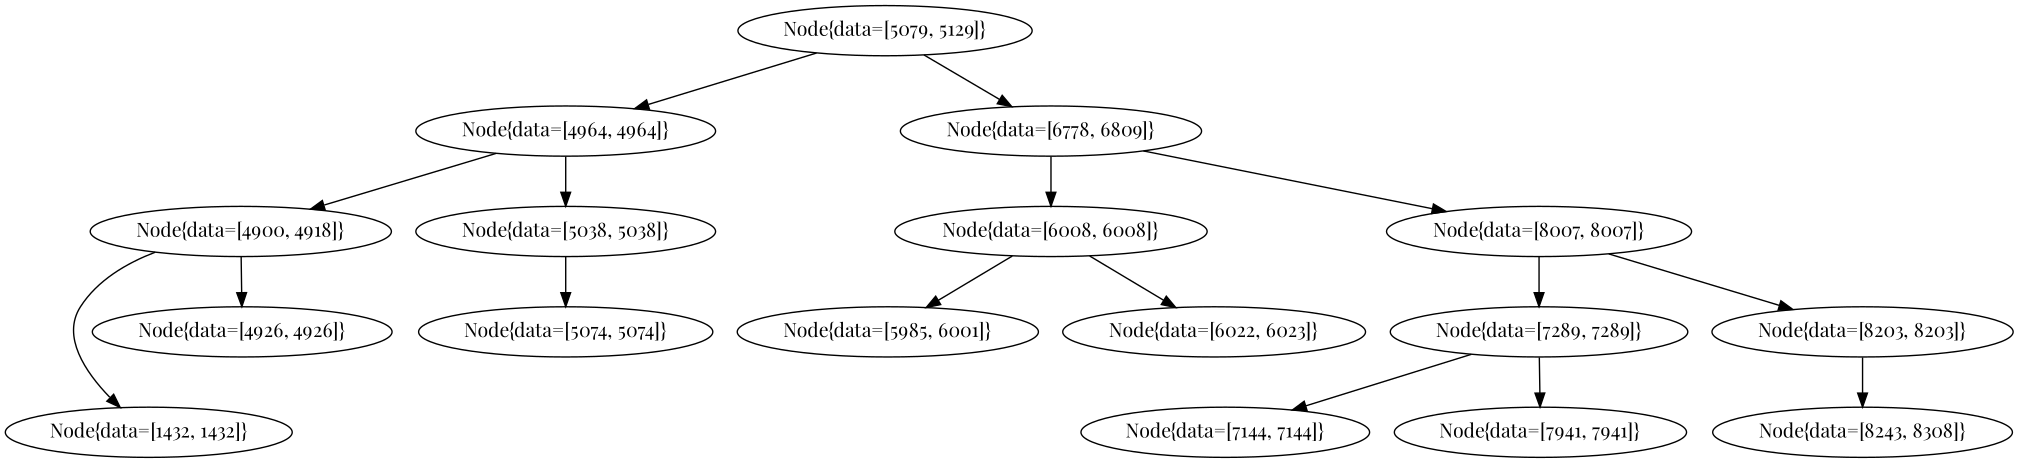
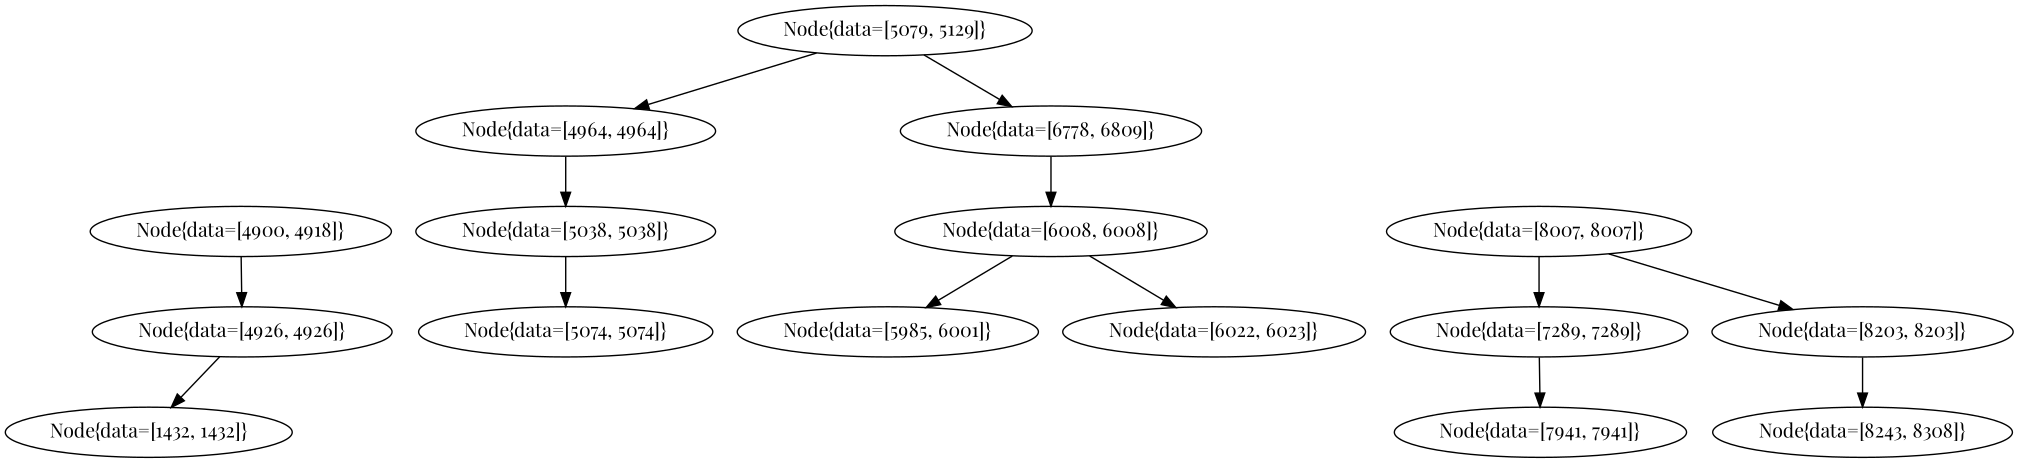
edge "Node{data=[4964, 4964]}" -> "Node{data=[4900, 4918]}": removed
edge "Node{data=[6778, 6809]}" -> "Node{data=[8007, 8007]}": removed
edge "Node{data=[4900, 4918]}" -> "Node{data=[1432, 1432]}": now "Node{data=[4926, 4926]}" -> "Node{data=[1432, 1432]}"
node "Node{data=[7144, 7144]}": removed
